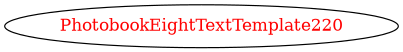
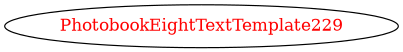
node "PhotobookEightTextTemplate220": label "PhotobookEightTextTemplate220" -> "PhotobookEightTextTemplate229"
